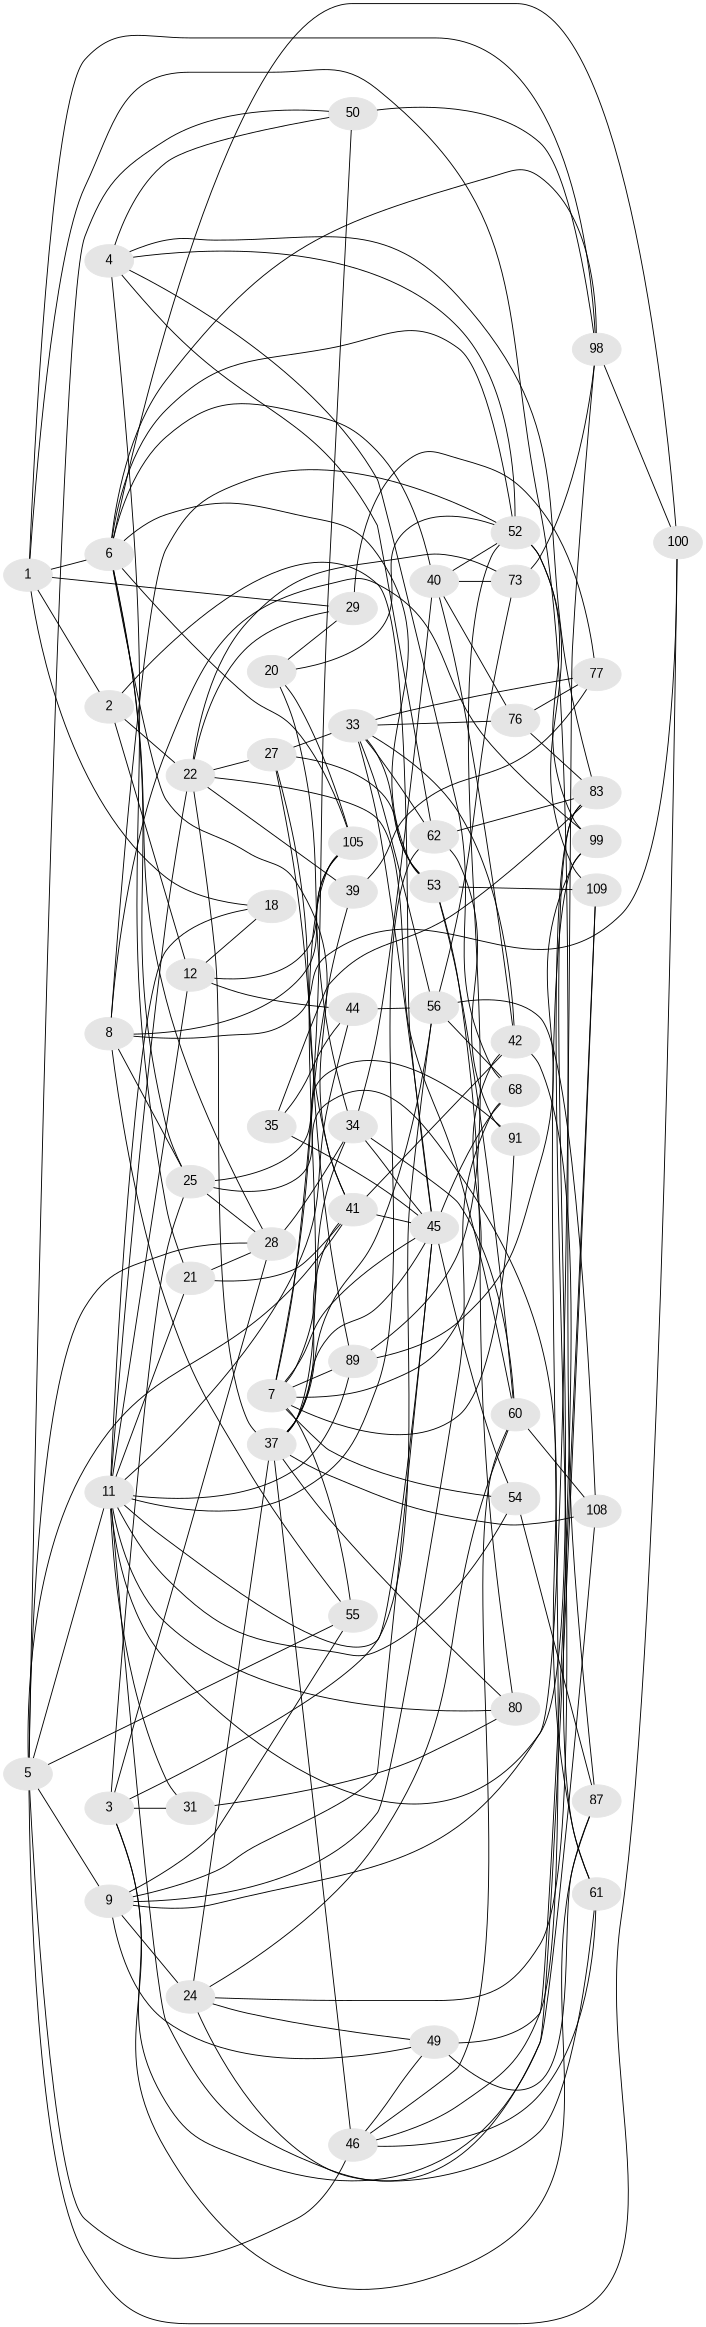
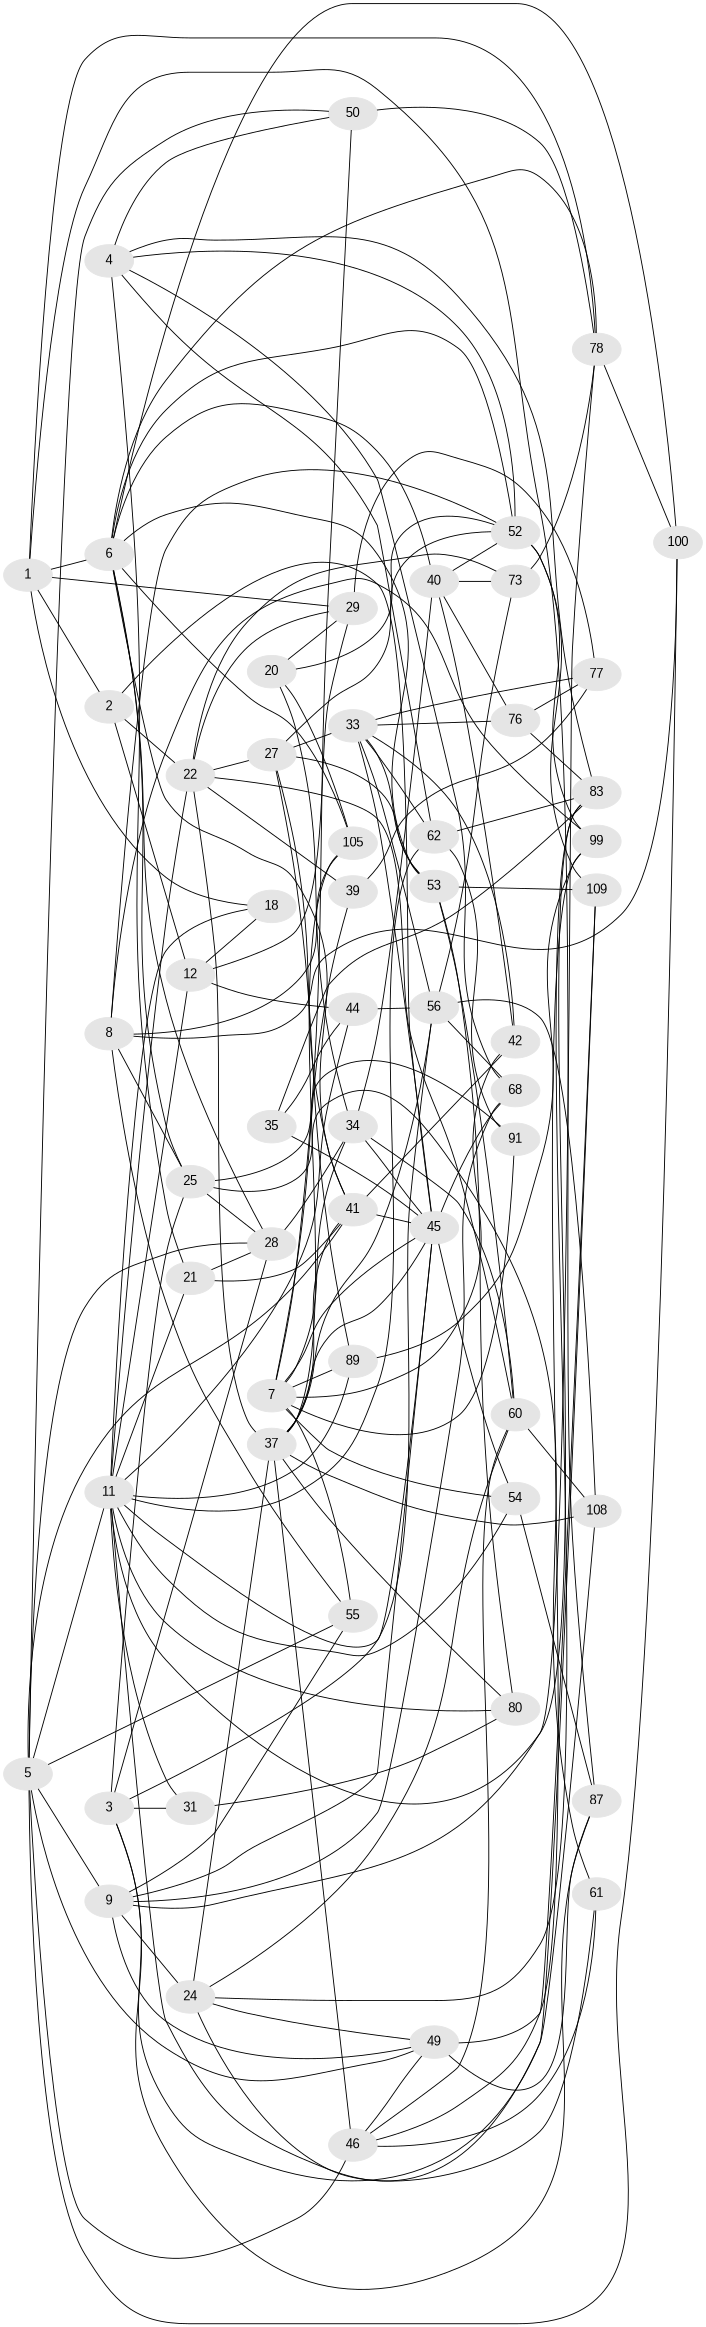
node "98": label "98" -> "78"
edge "105" -- "12": now "29" -- "12"
edge "52" -- "89": now "52" -- "27"
edge "42" -- "61": removed
edge "5" -- "49": added
